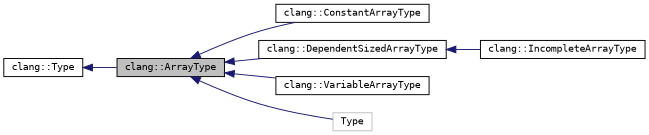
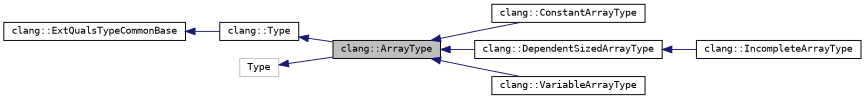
node "clang::ExtQualsTypeCommonBase": added
edge "Type" -> "clang::ArrayType": reversed
